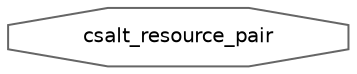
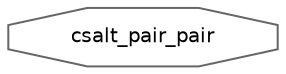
node "csalt_resource_pair": label "csalt_resource_pair" -> "csalt_pair_pair"
